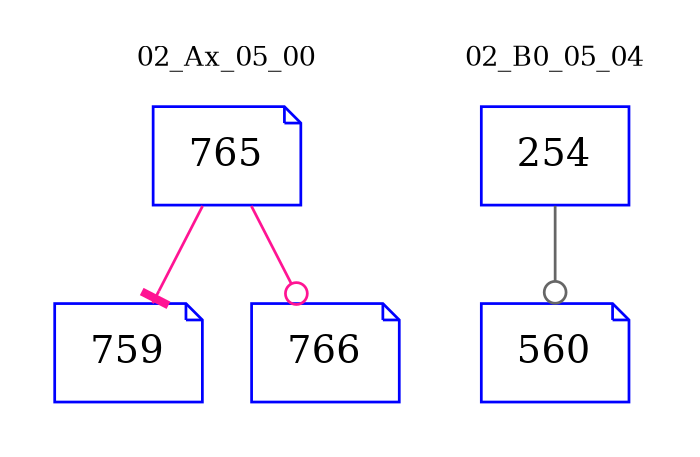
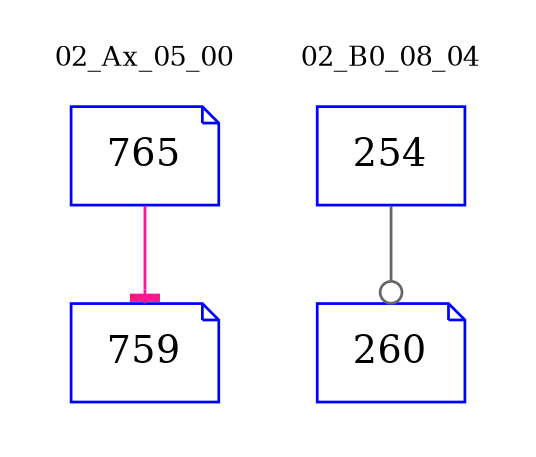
cluster "02_B0_05_04": label "02_B0_05_04" -> "02_B0_08_04"
node "766": removed
node "560": label "560" -> "260"
